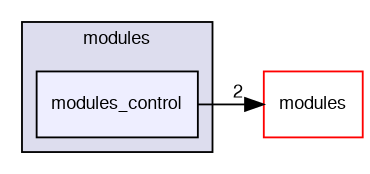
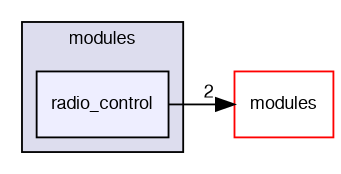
node "modules_control": label "modules_control" -> "radio_control"
